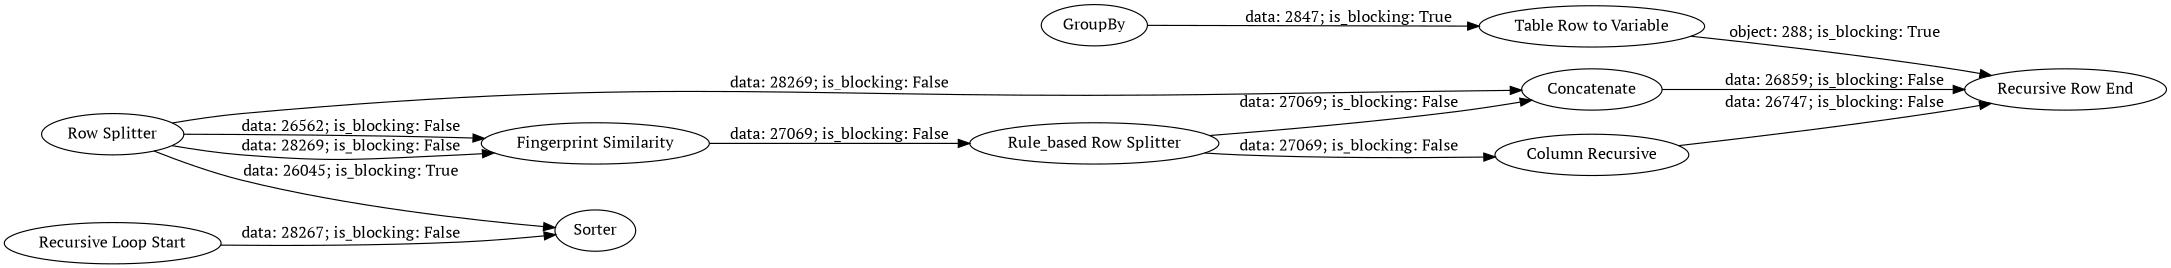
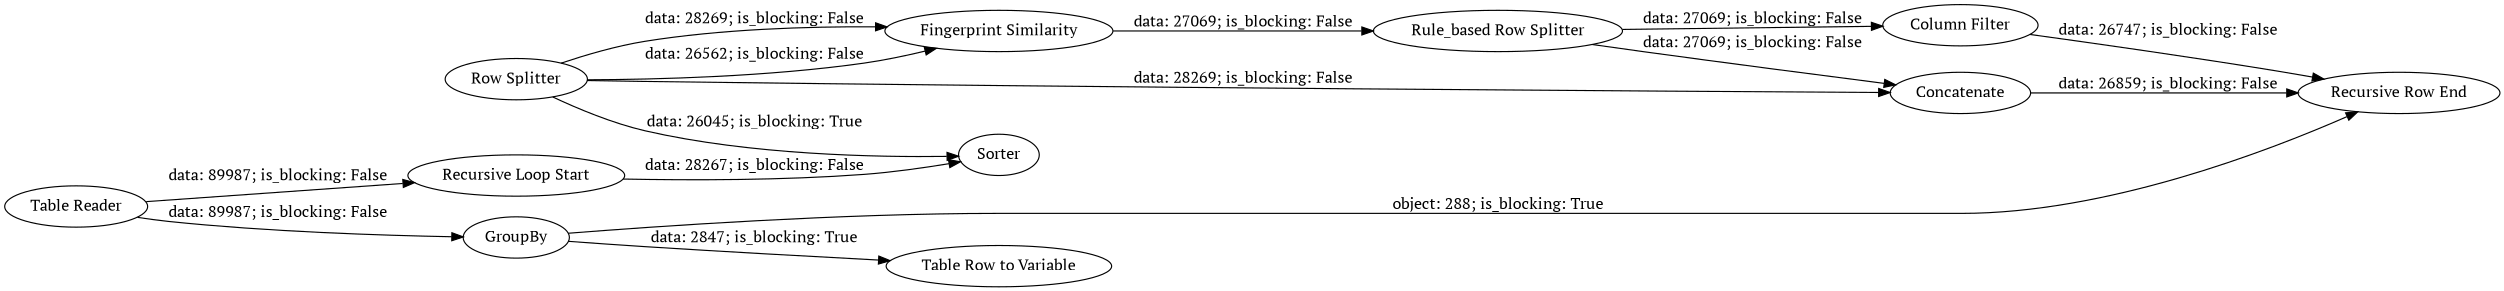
edge "Table Row to Variable" -> "Recursive Row End": now "GroupBy" -> "Recursive Row End"
node "Column Recursive": label "Column Recursive" -> "Column Filter"
node "Table Reader": added
